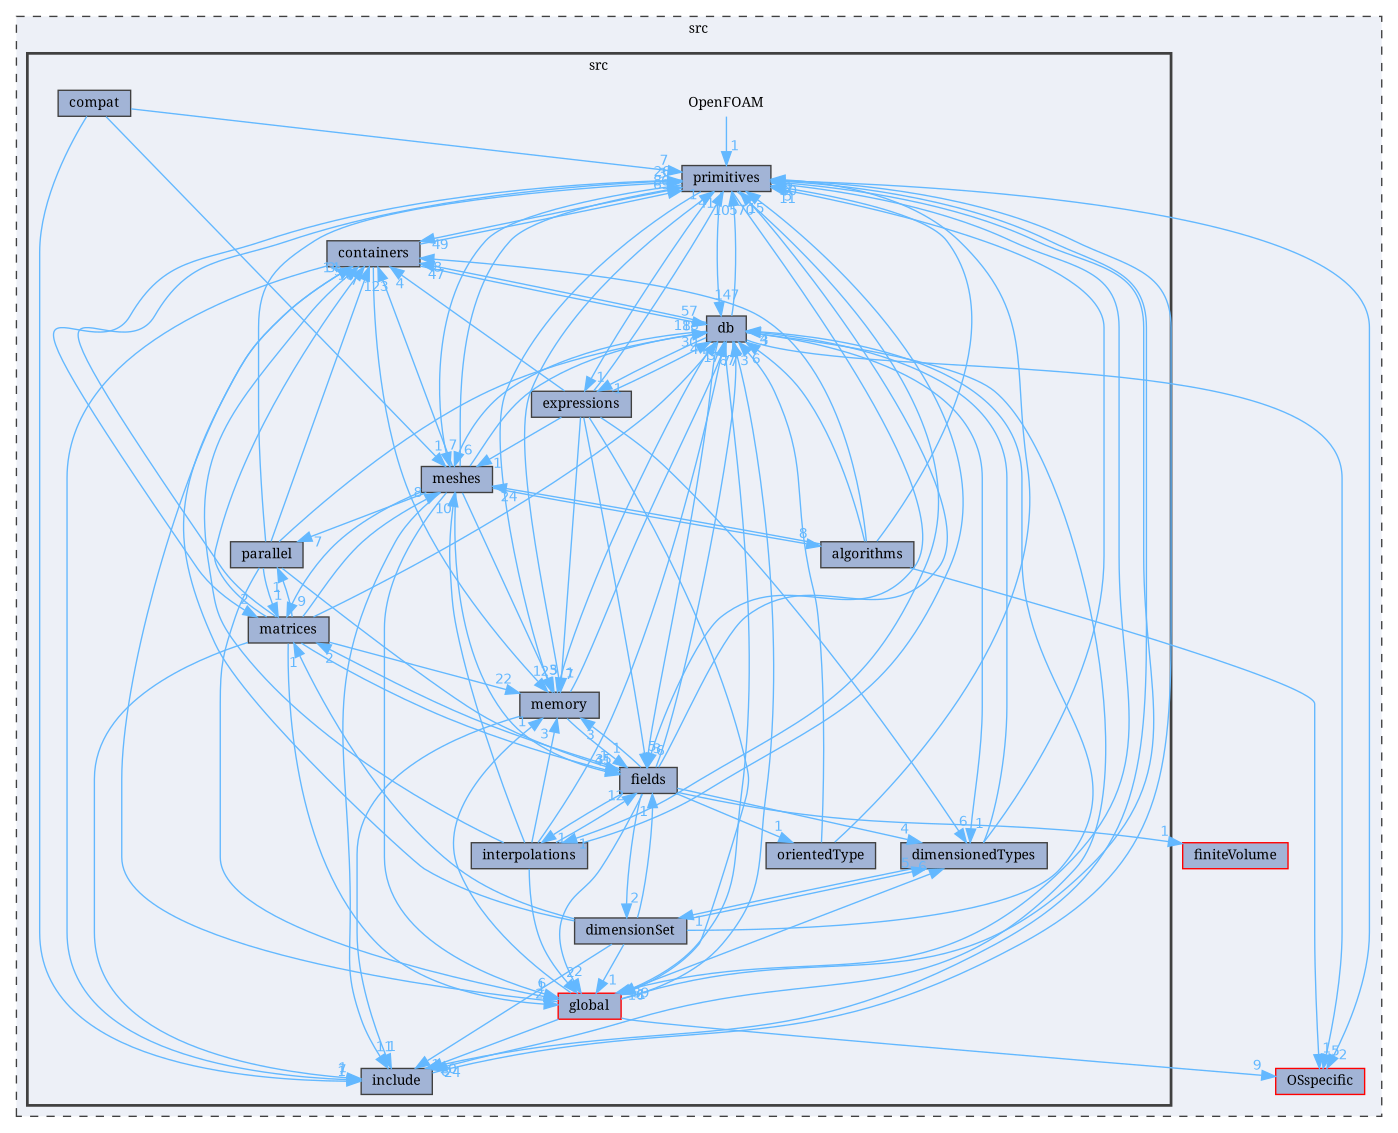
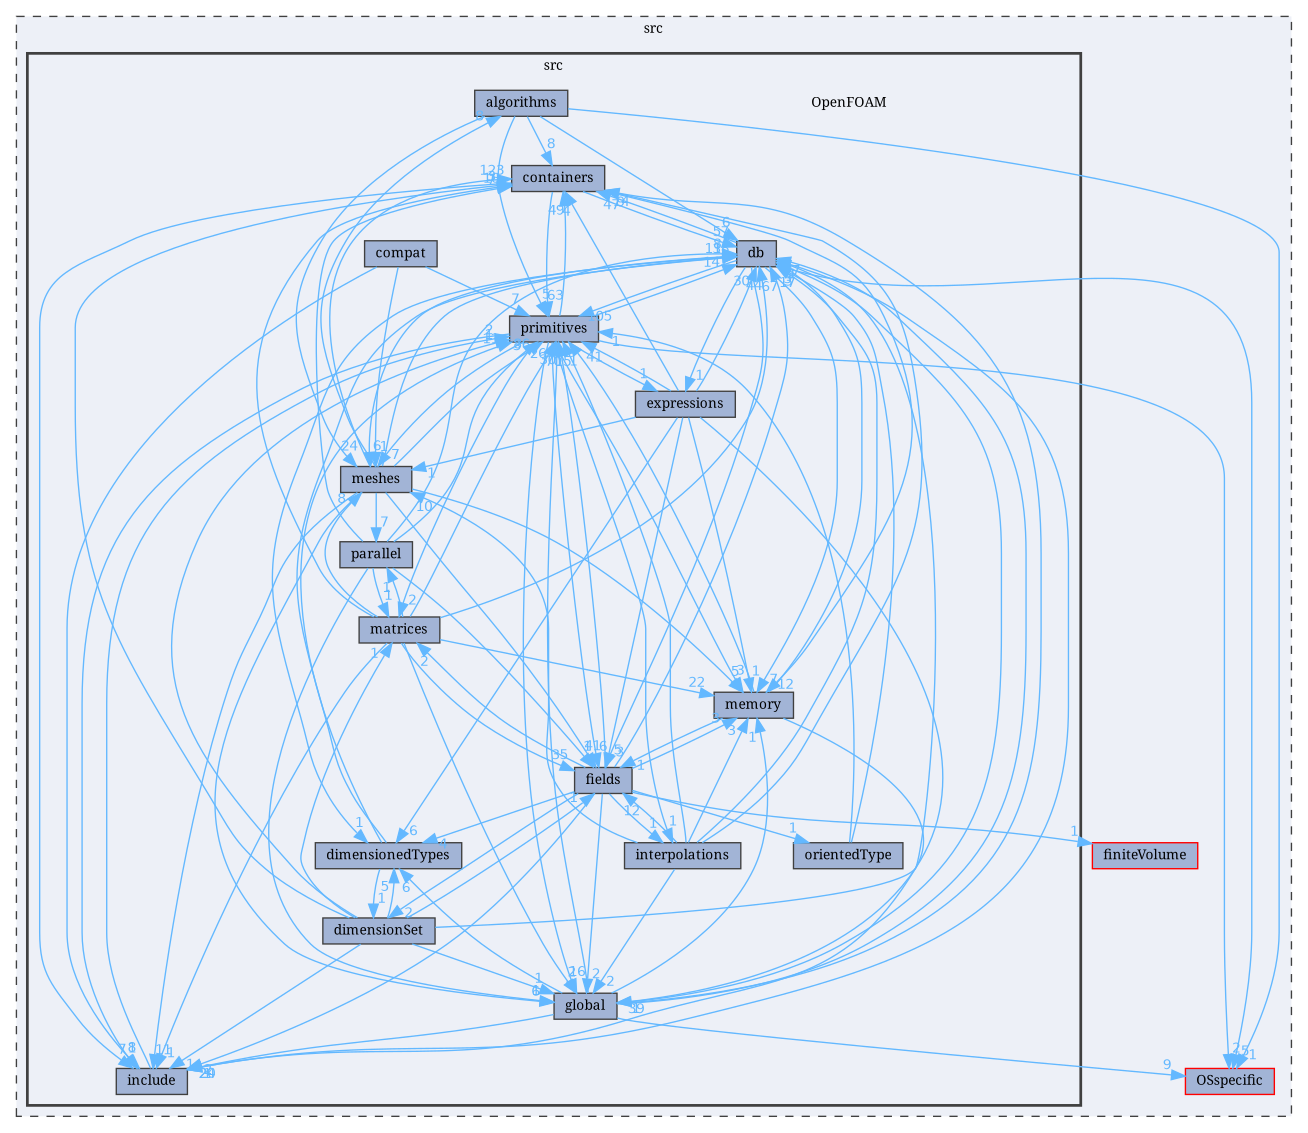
edge "OpenFOAM" -> "primitives": now "dimensionSet" -> "primitives"
edge "meshes" -> "matrices": removed
edge "fields" -> "include": added
node "global": color red -> grey25
